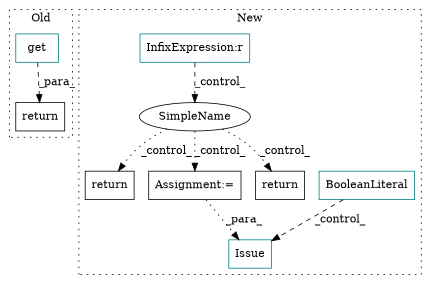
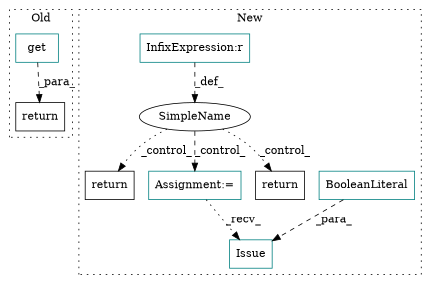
edge "InfixExpression:r" -> "SimpleName": label "_control_" -> "_def_"
edge "SimpleName" -> "Assignment:=": style dotted -> dashed
node "Assignment:=": color black -> teal
edge "Assignment:=" -> "Issue": label "_para_" -> "_recv_"
edge "BooleanLiteral" -> "Issue": label "_control_" -> "_para_"
